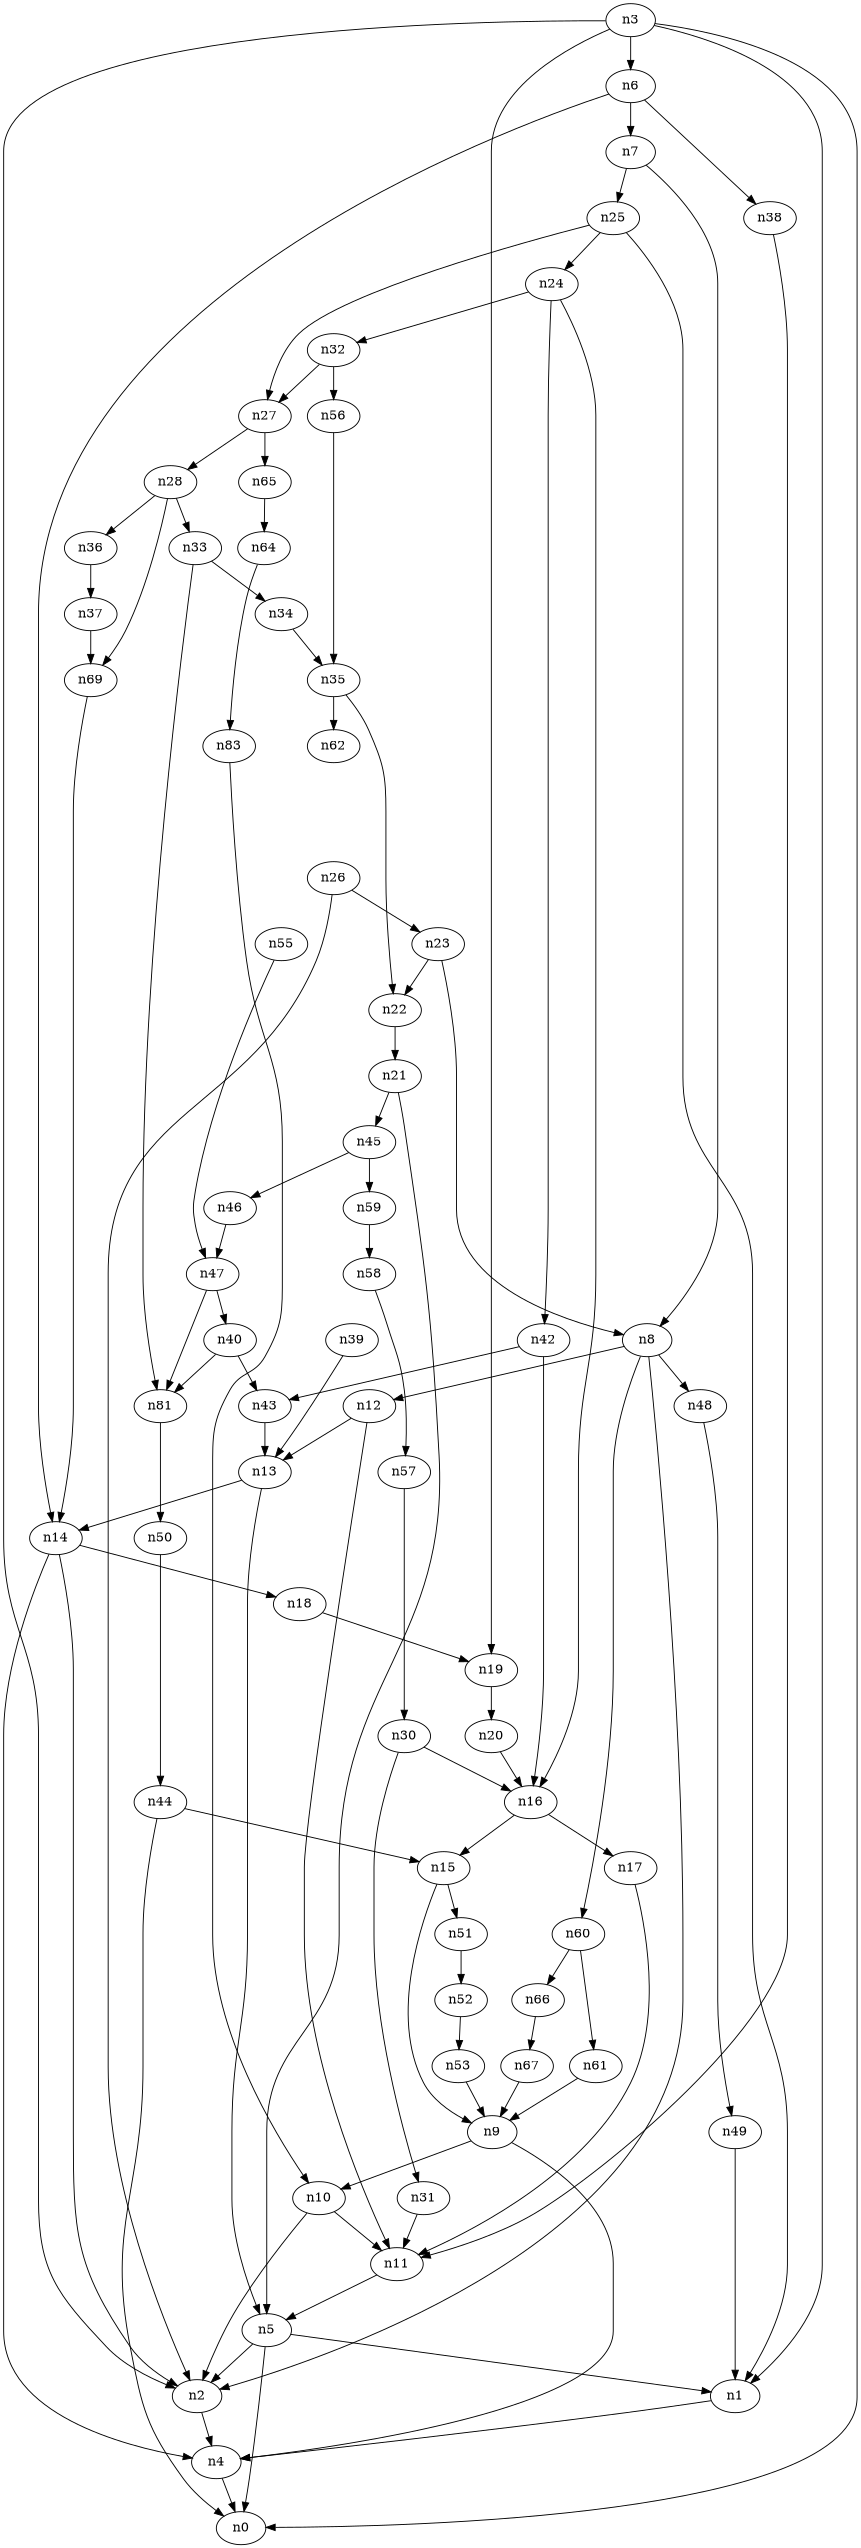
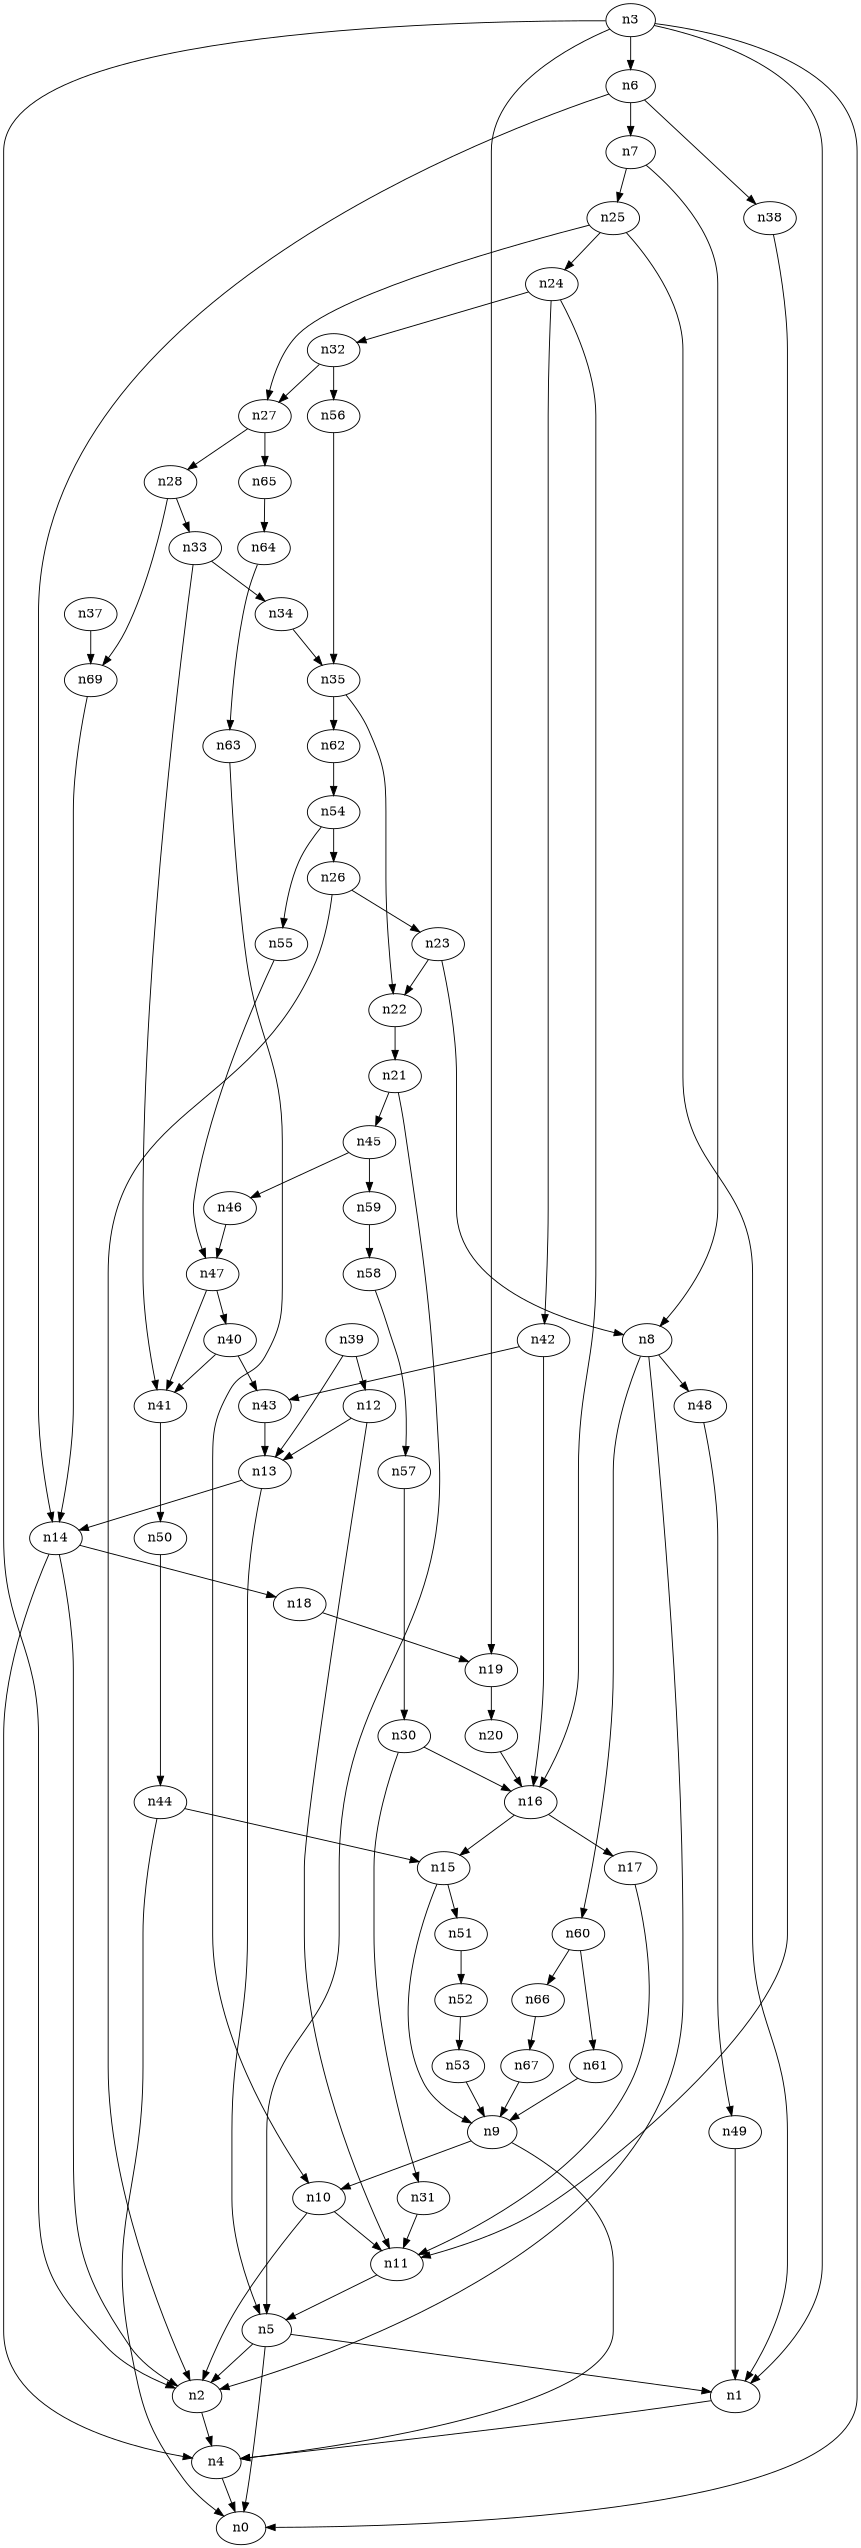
node "n36": removed
node "n83": label "n83" -> "n63"
node "n54": added
edge "n8" -> "n12": now "n39" -> "n12"
node "n81": label "n81" -> "n41"
